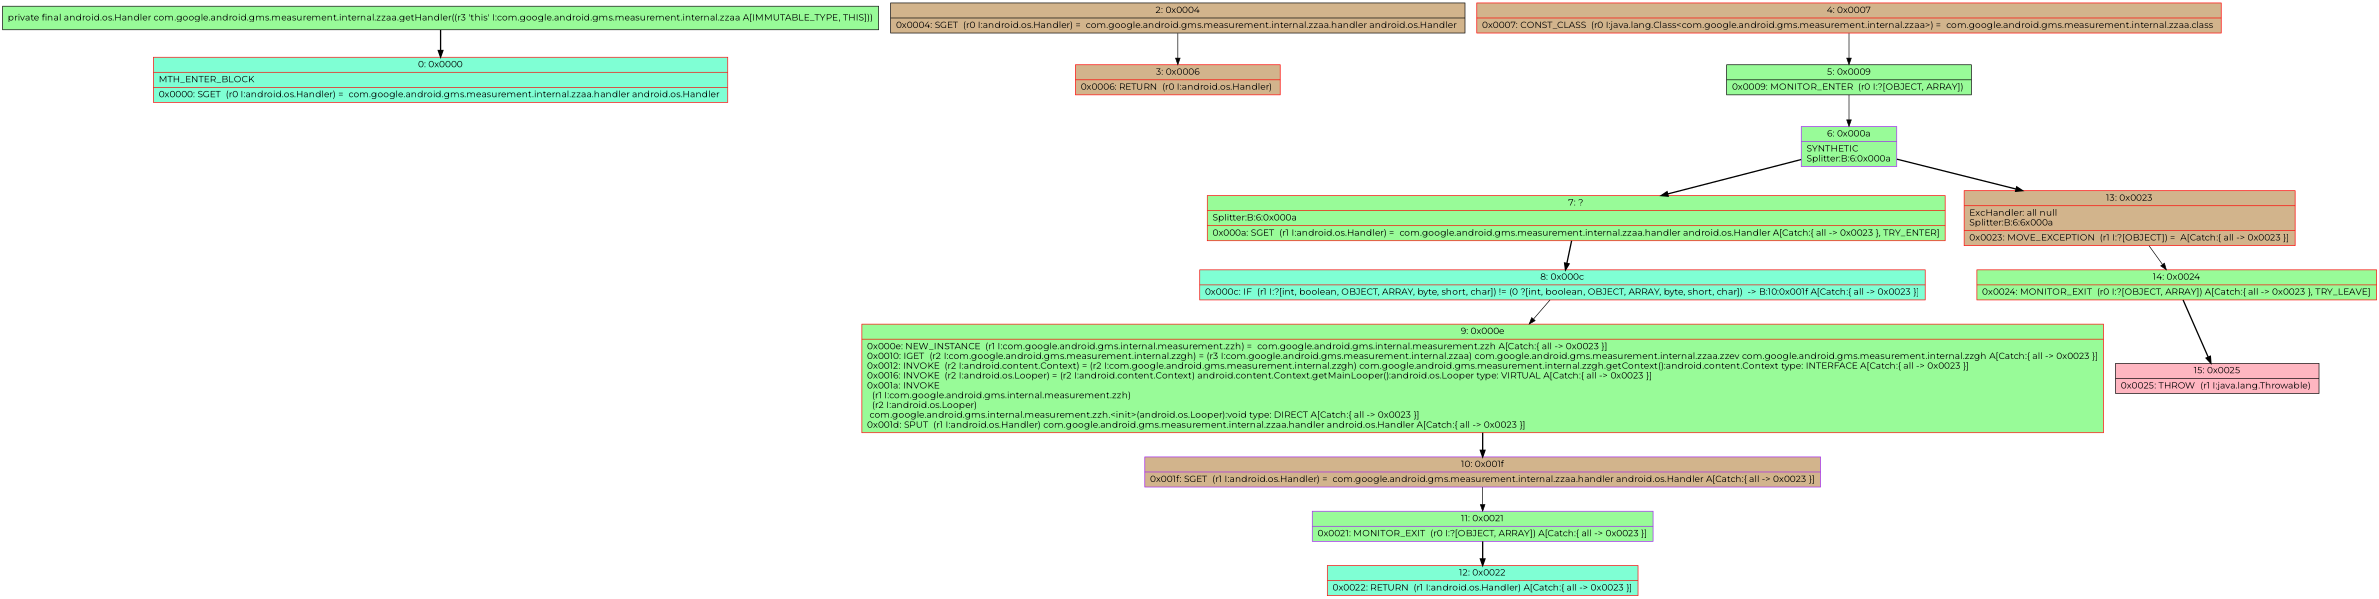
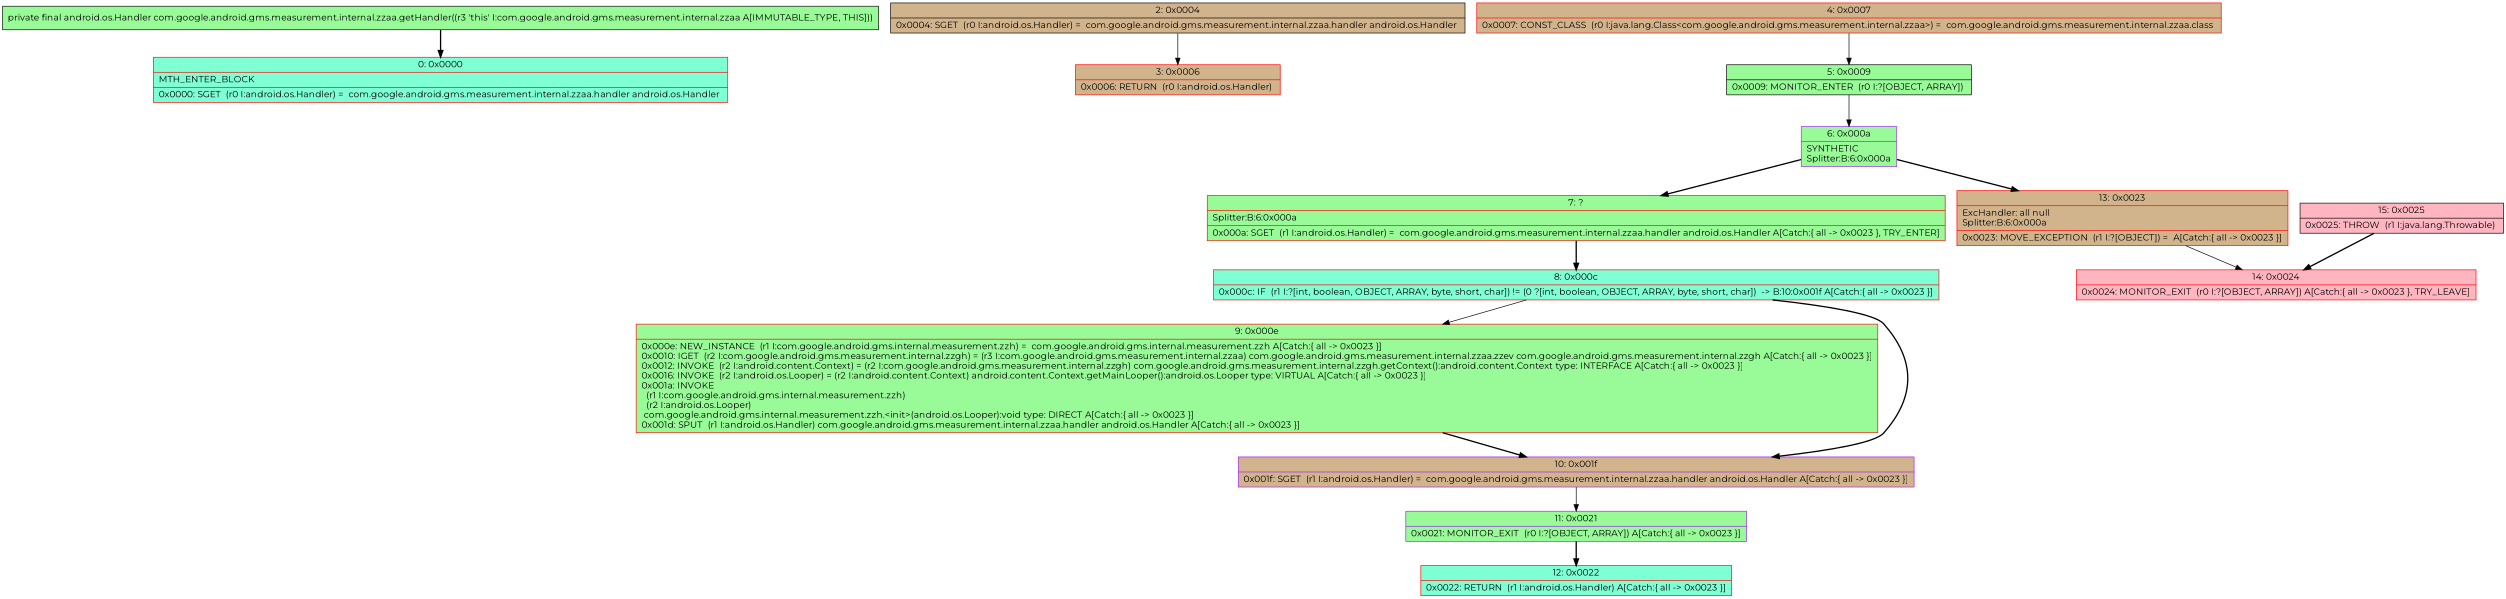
node "13: 0x0023": text "Splitter:B:6:6x000a" -> "Splitter:B:6:0x000a"
node "14: 0x0024": fillcolor palegreen -> lightpink
edge "14: 0x0024" -> "15: 0x0025": reversed
edge "8: 0x000c" -> "10: 0x001f": added
